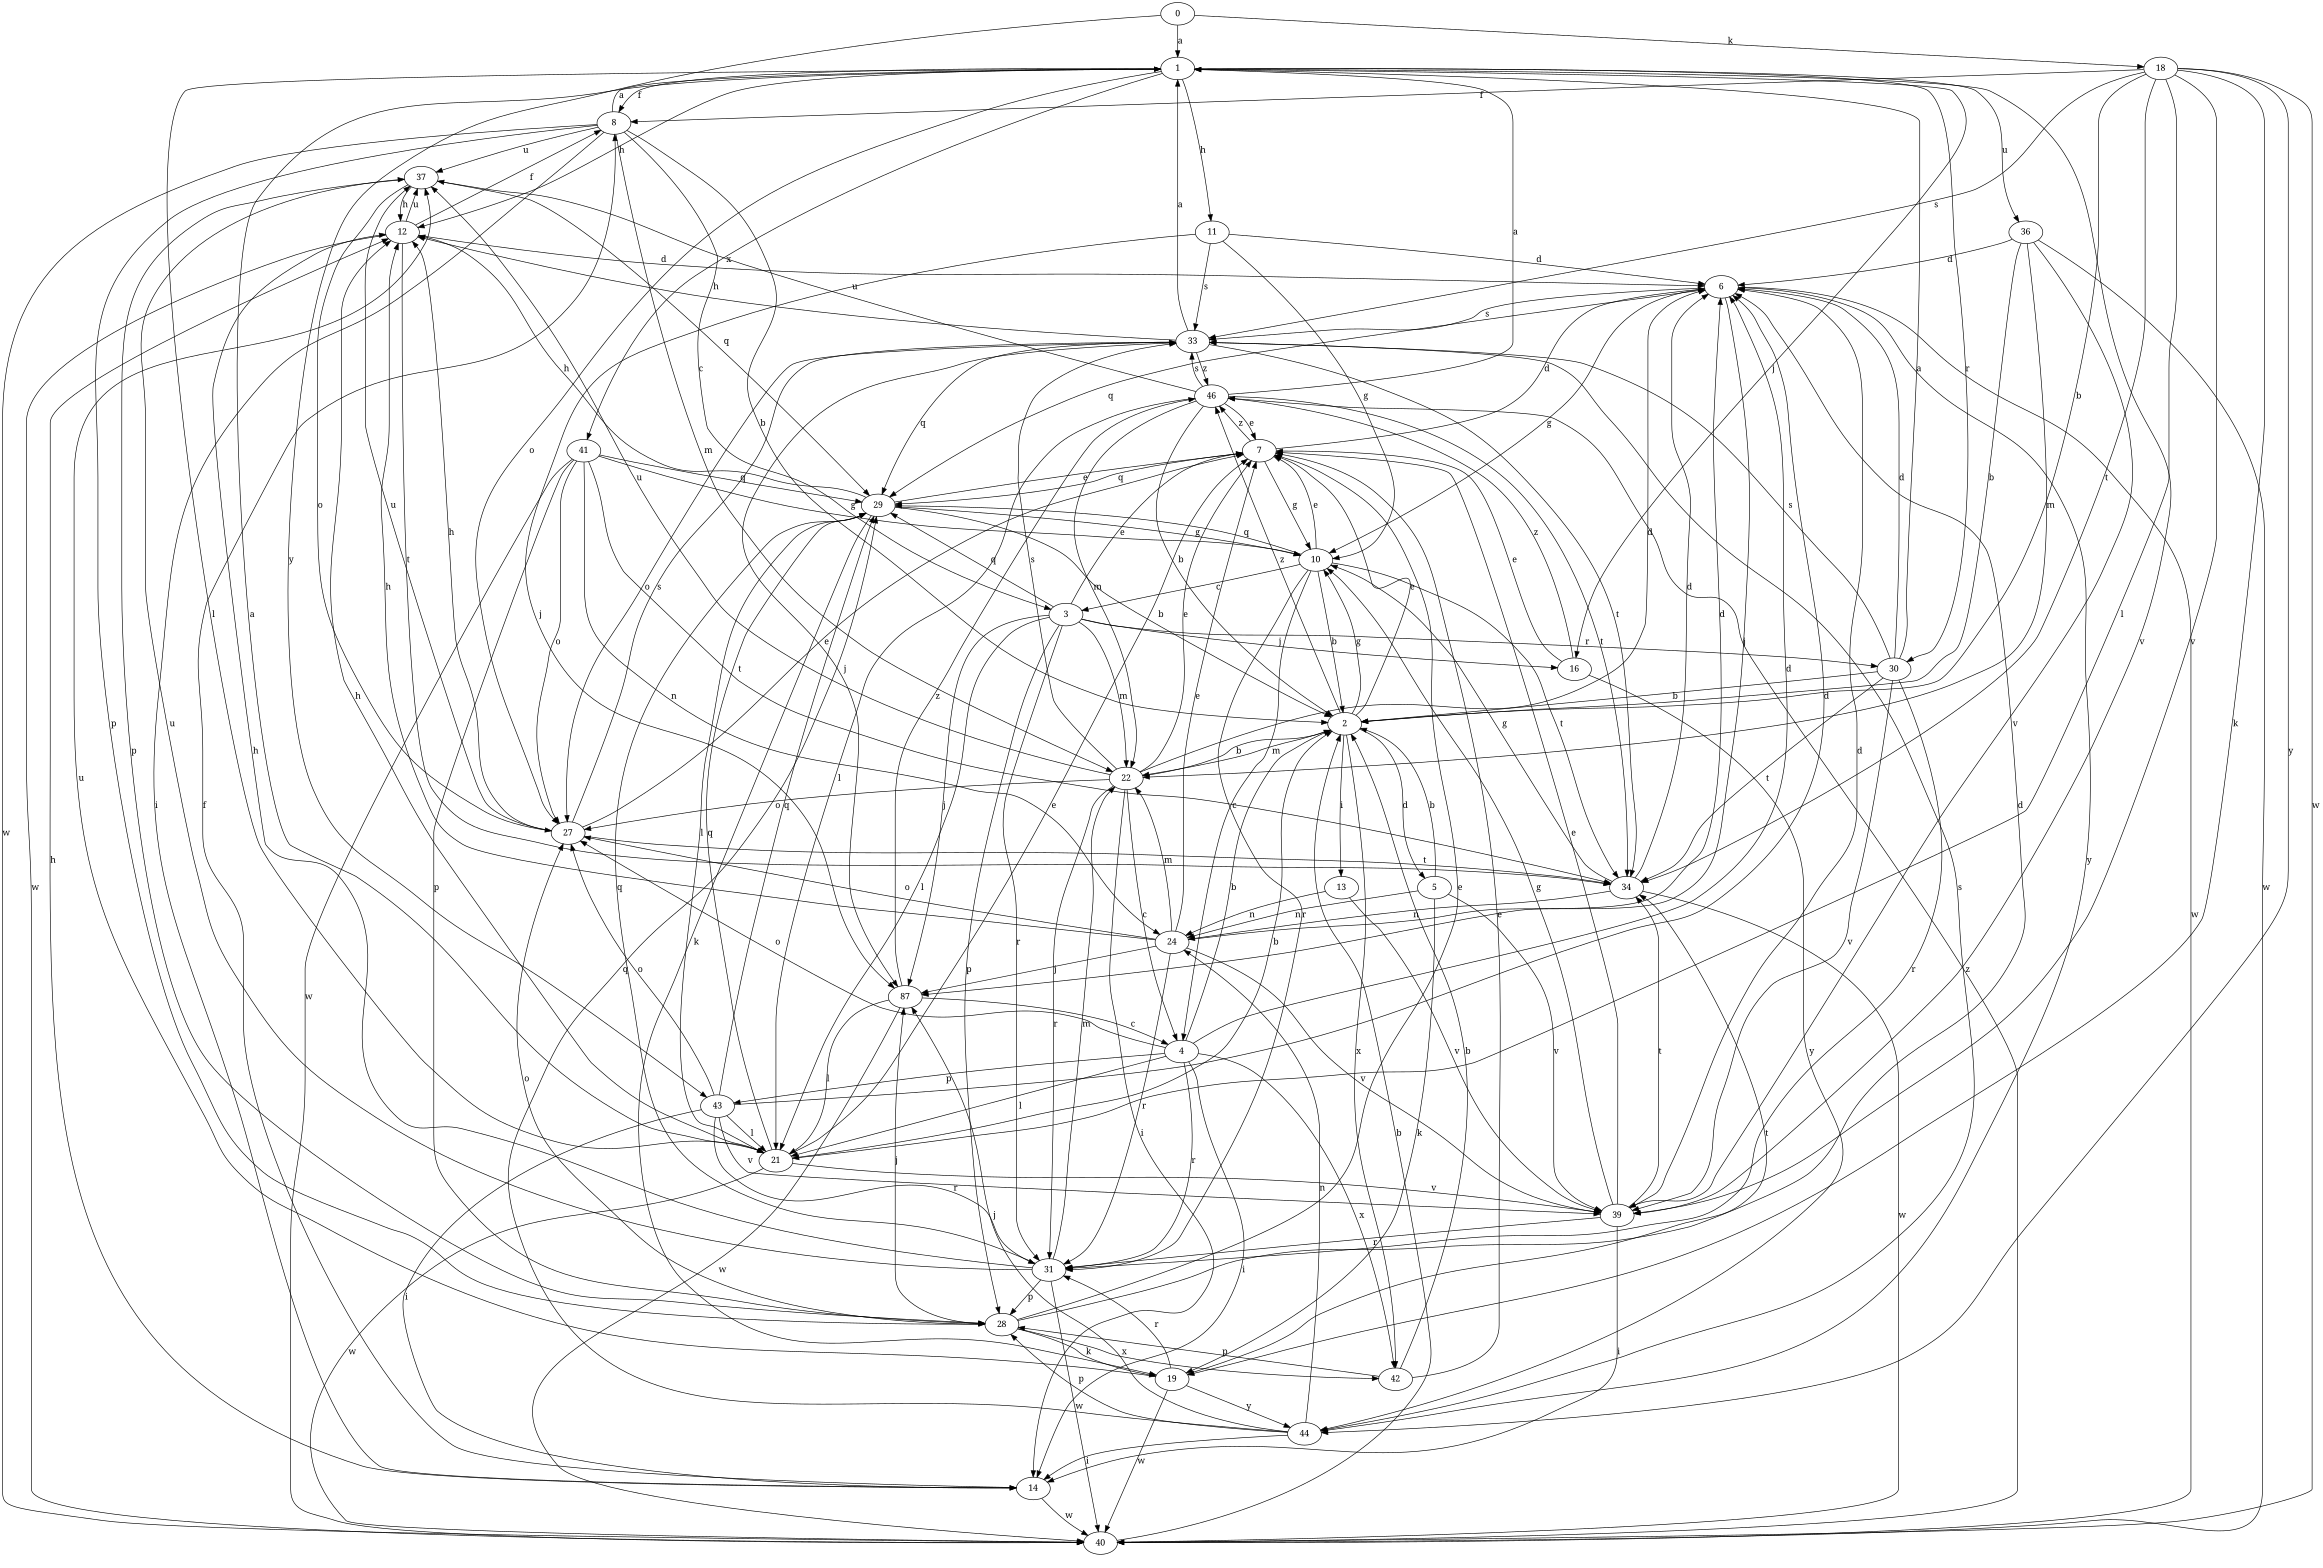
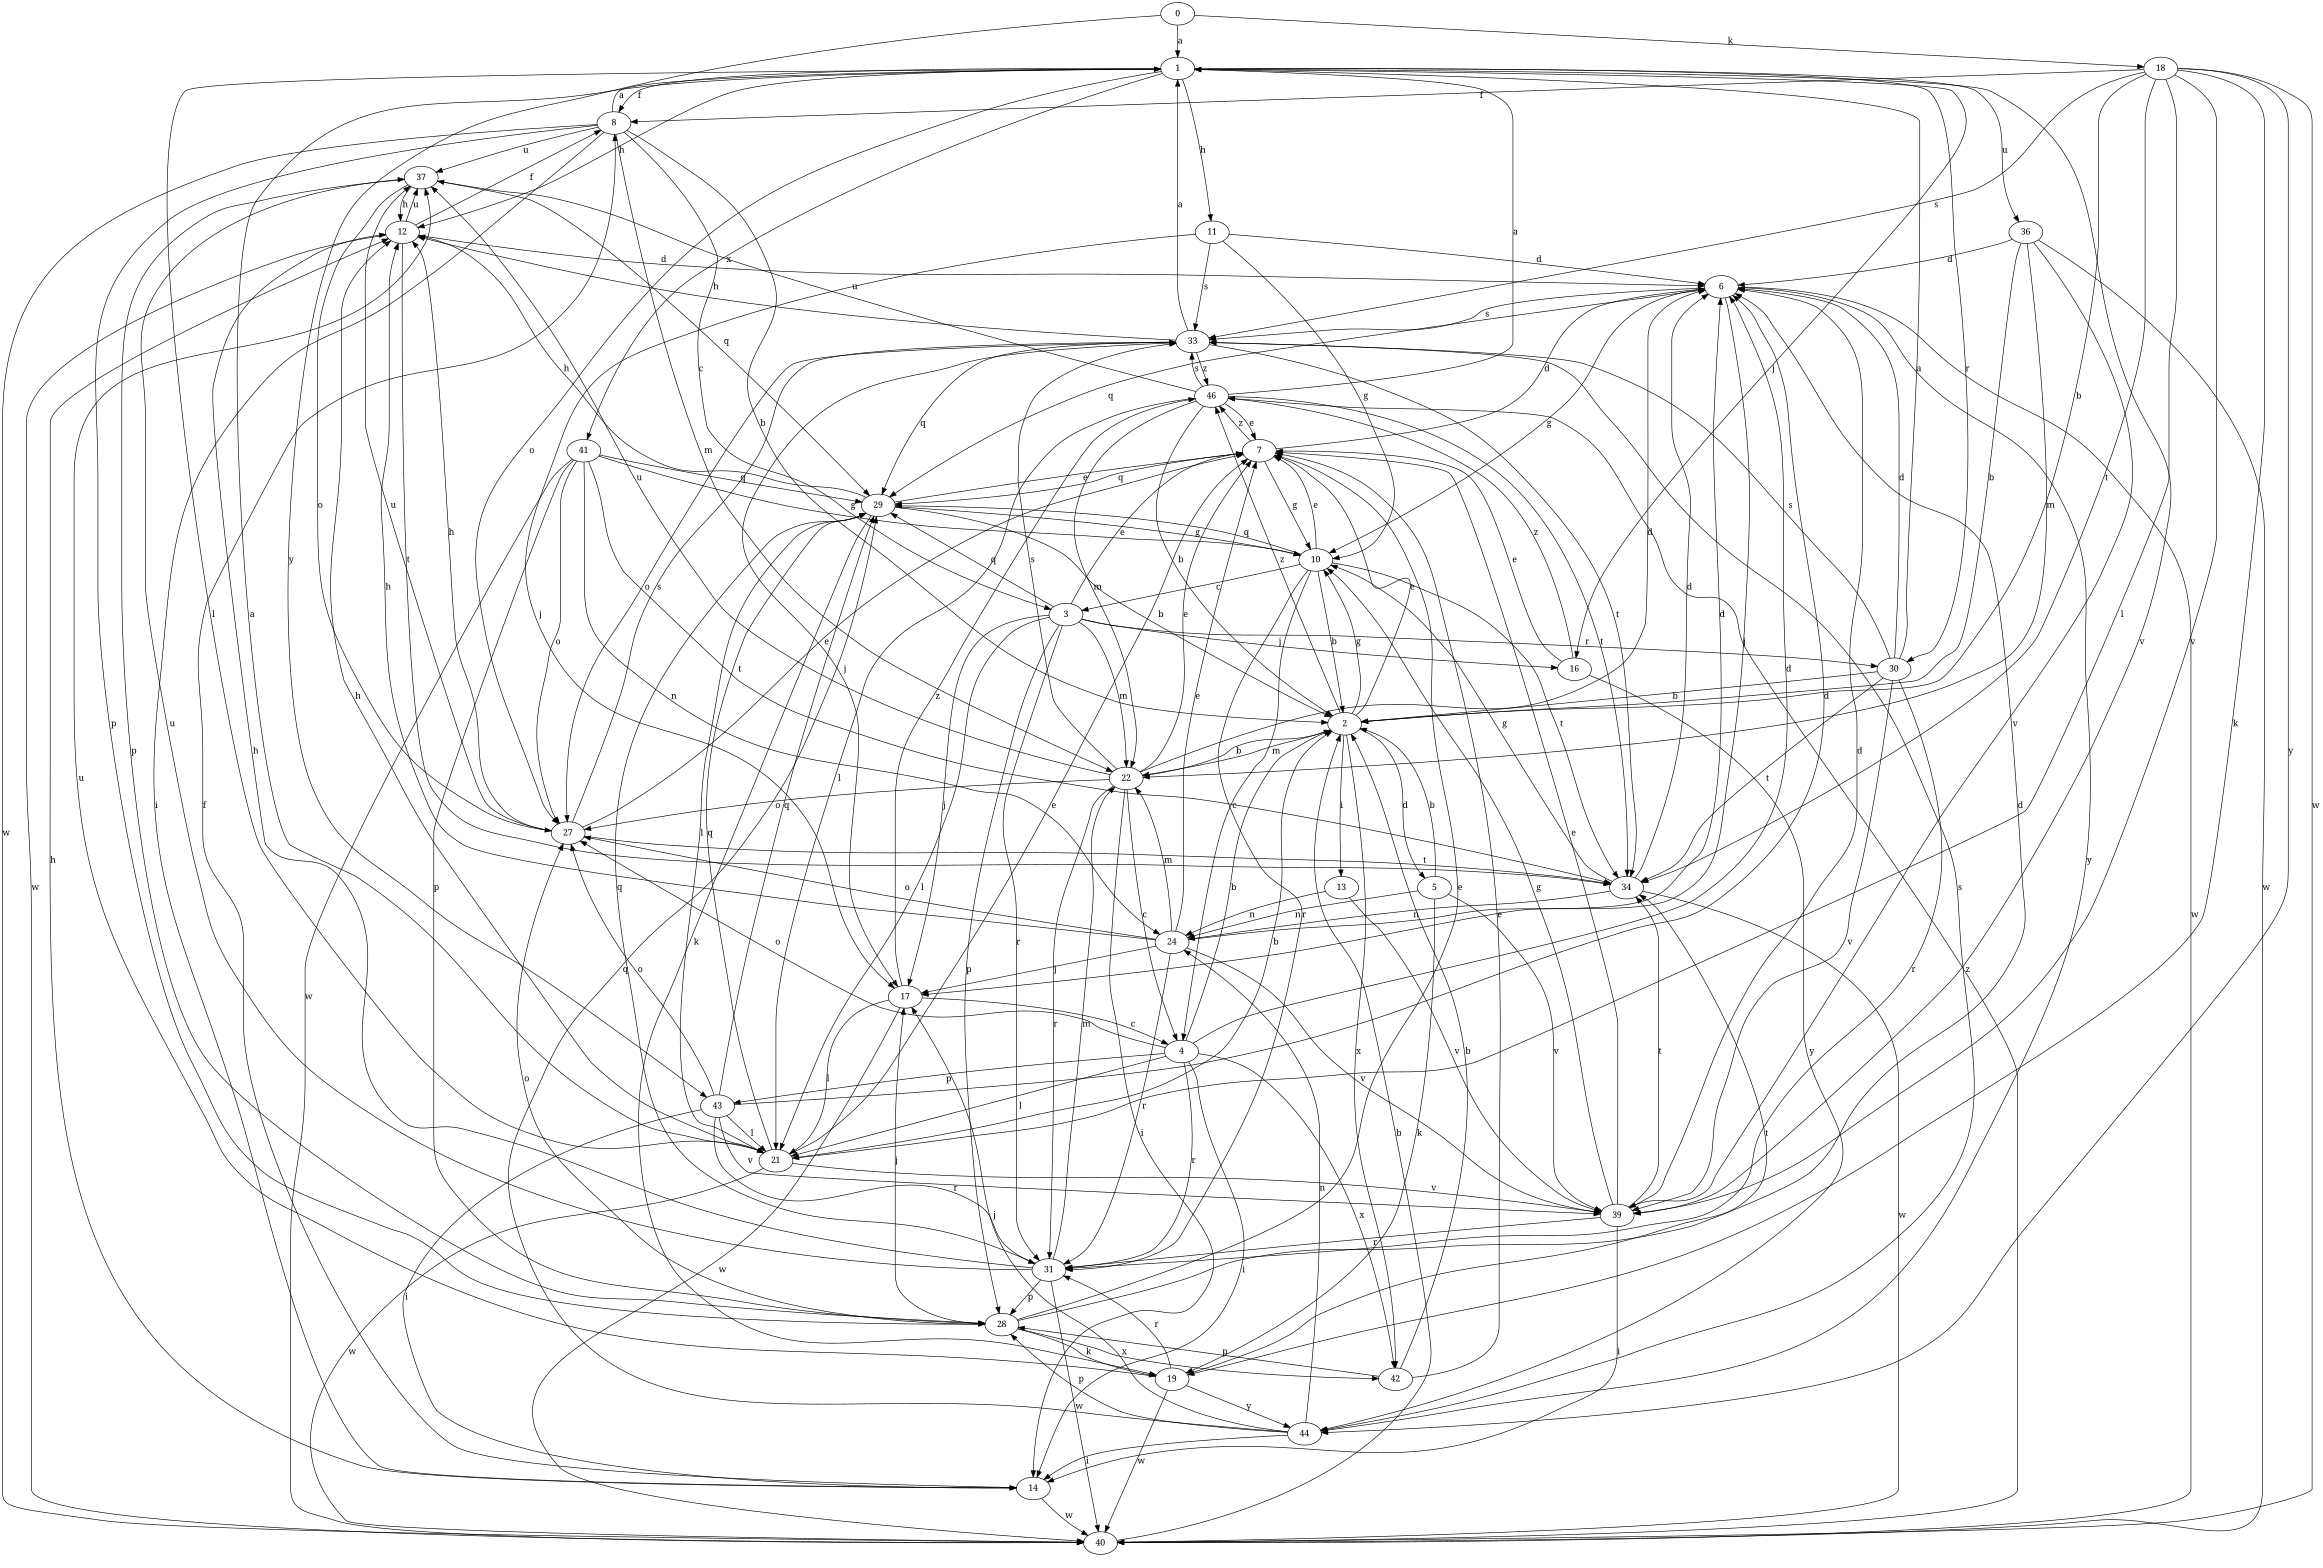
node "87": label "87" -> "17"
